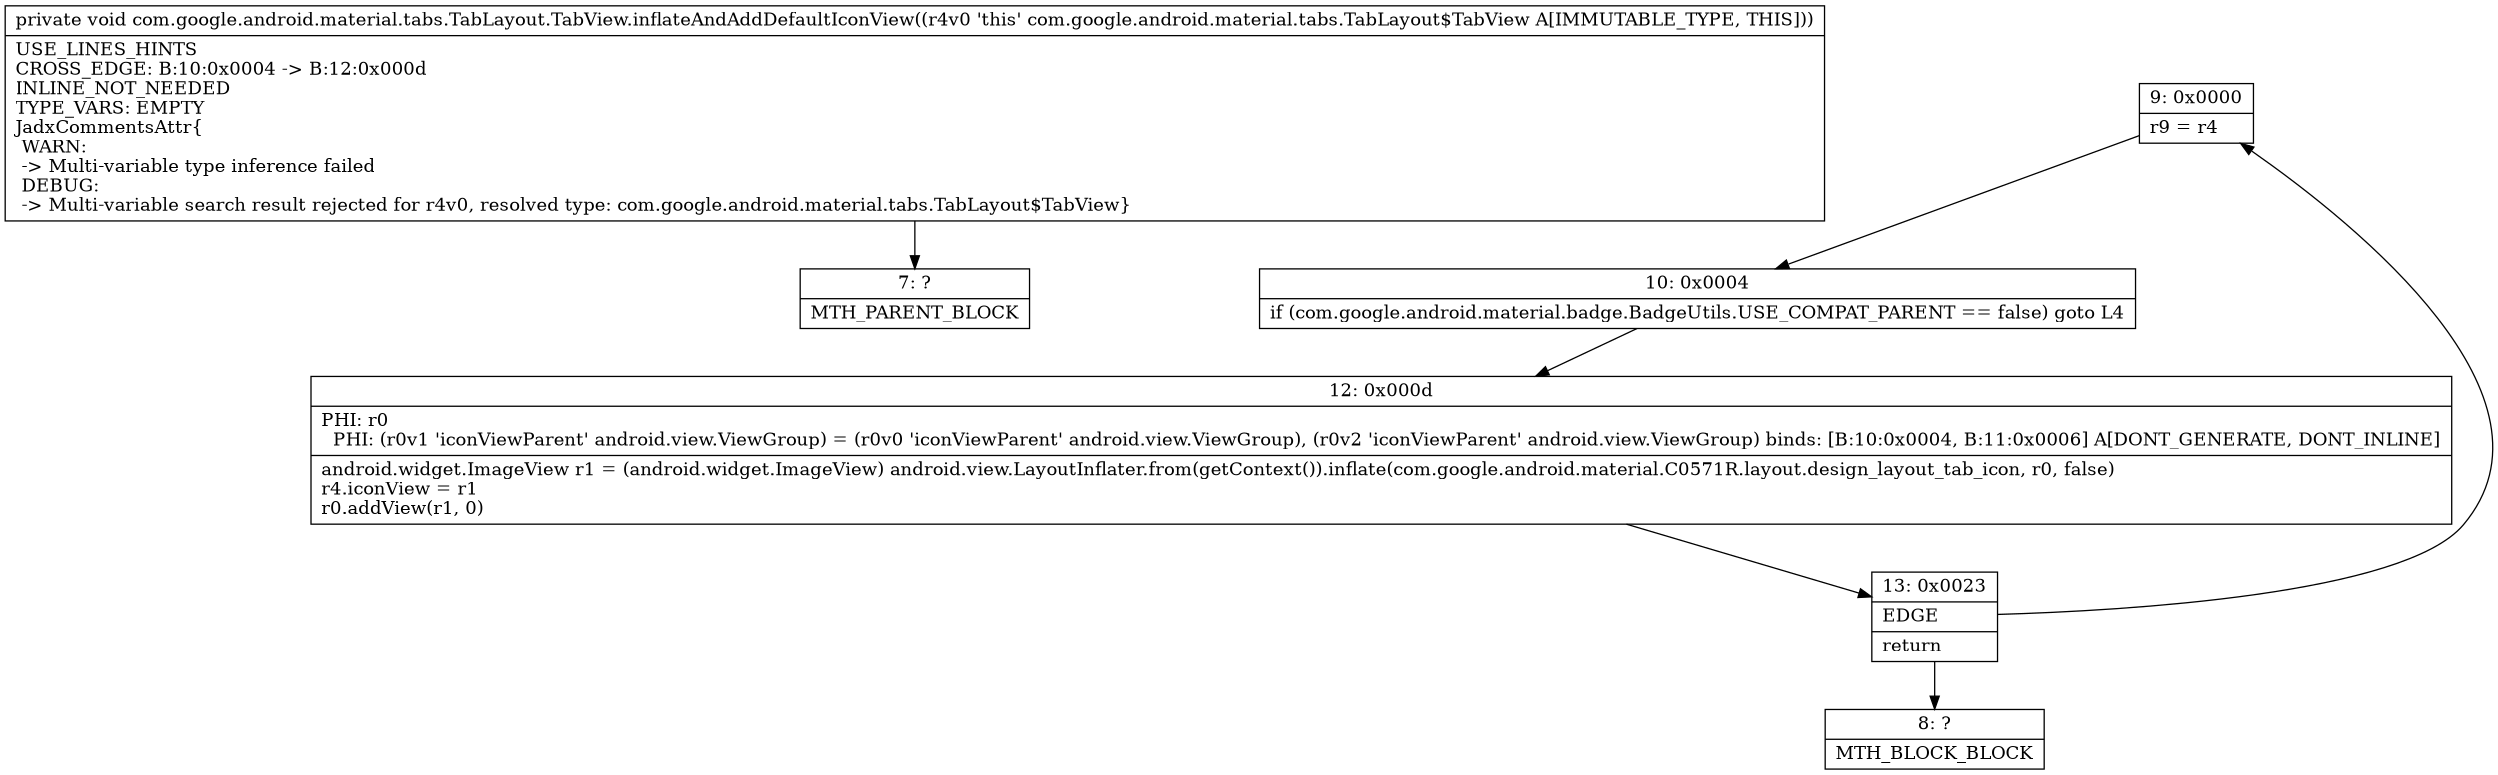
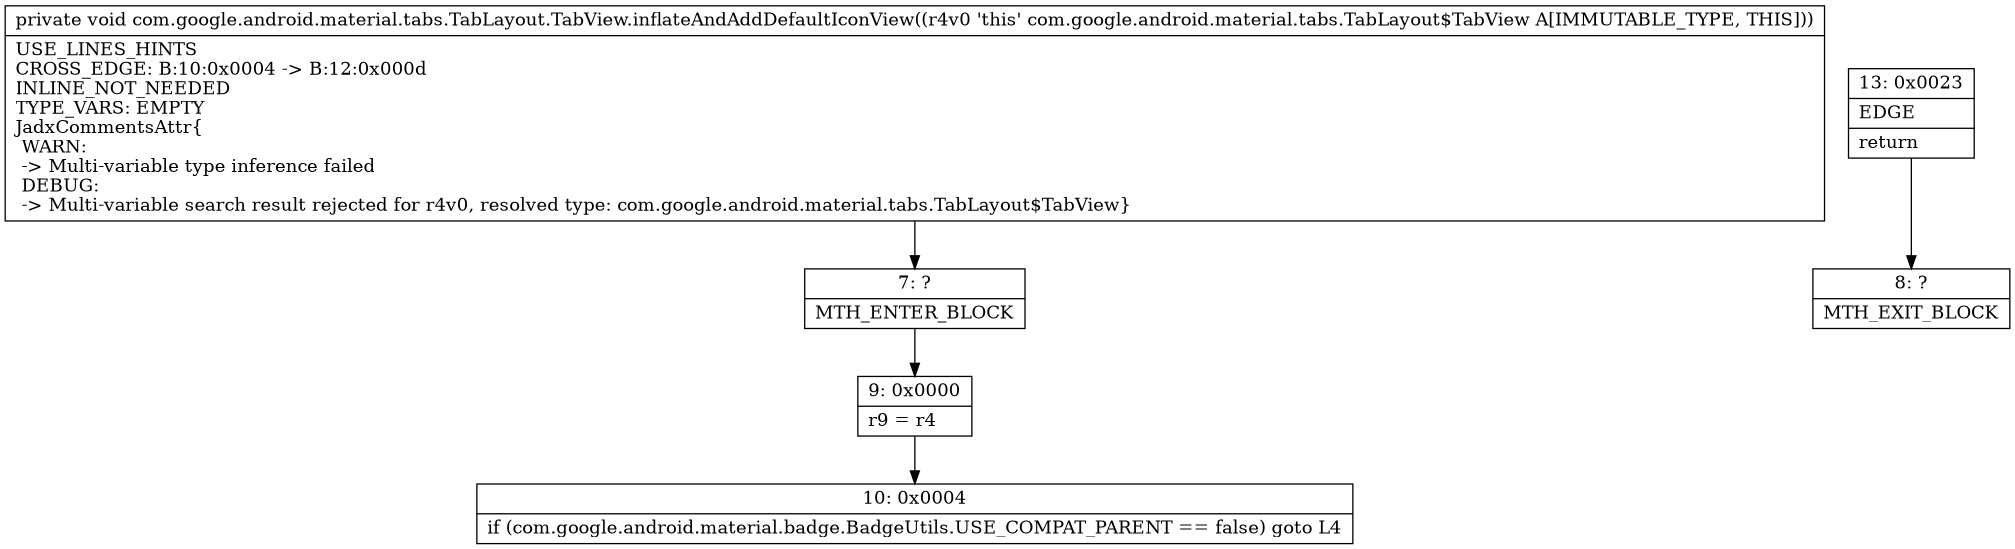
node "7: ?": text "MTH_PARENT_BLOCK" -> "MTH_ENTER_BLOCK"
node "12: 0x000d": removed
edge "13: 0x0023" -> "9: 0x0000": now "7: ?" -> "9: 0x0000"
node "8: ?": text "MTH_BLOCK_BLOCK" -> "MTH_EXIT_BLOCK"
